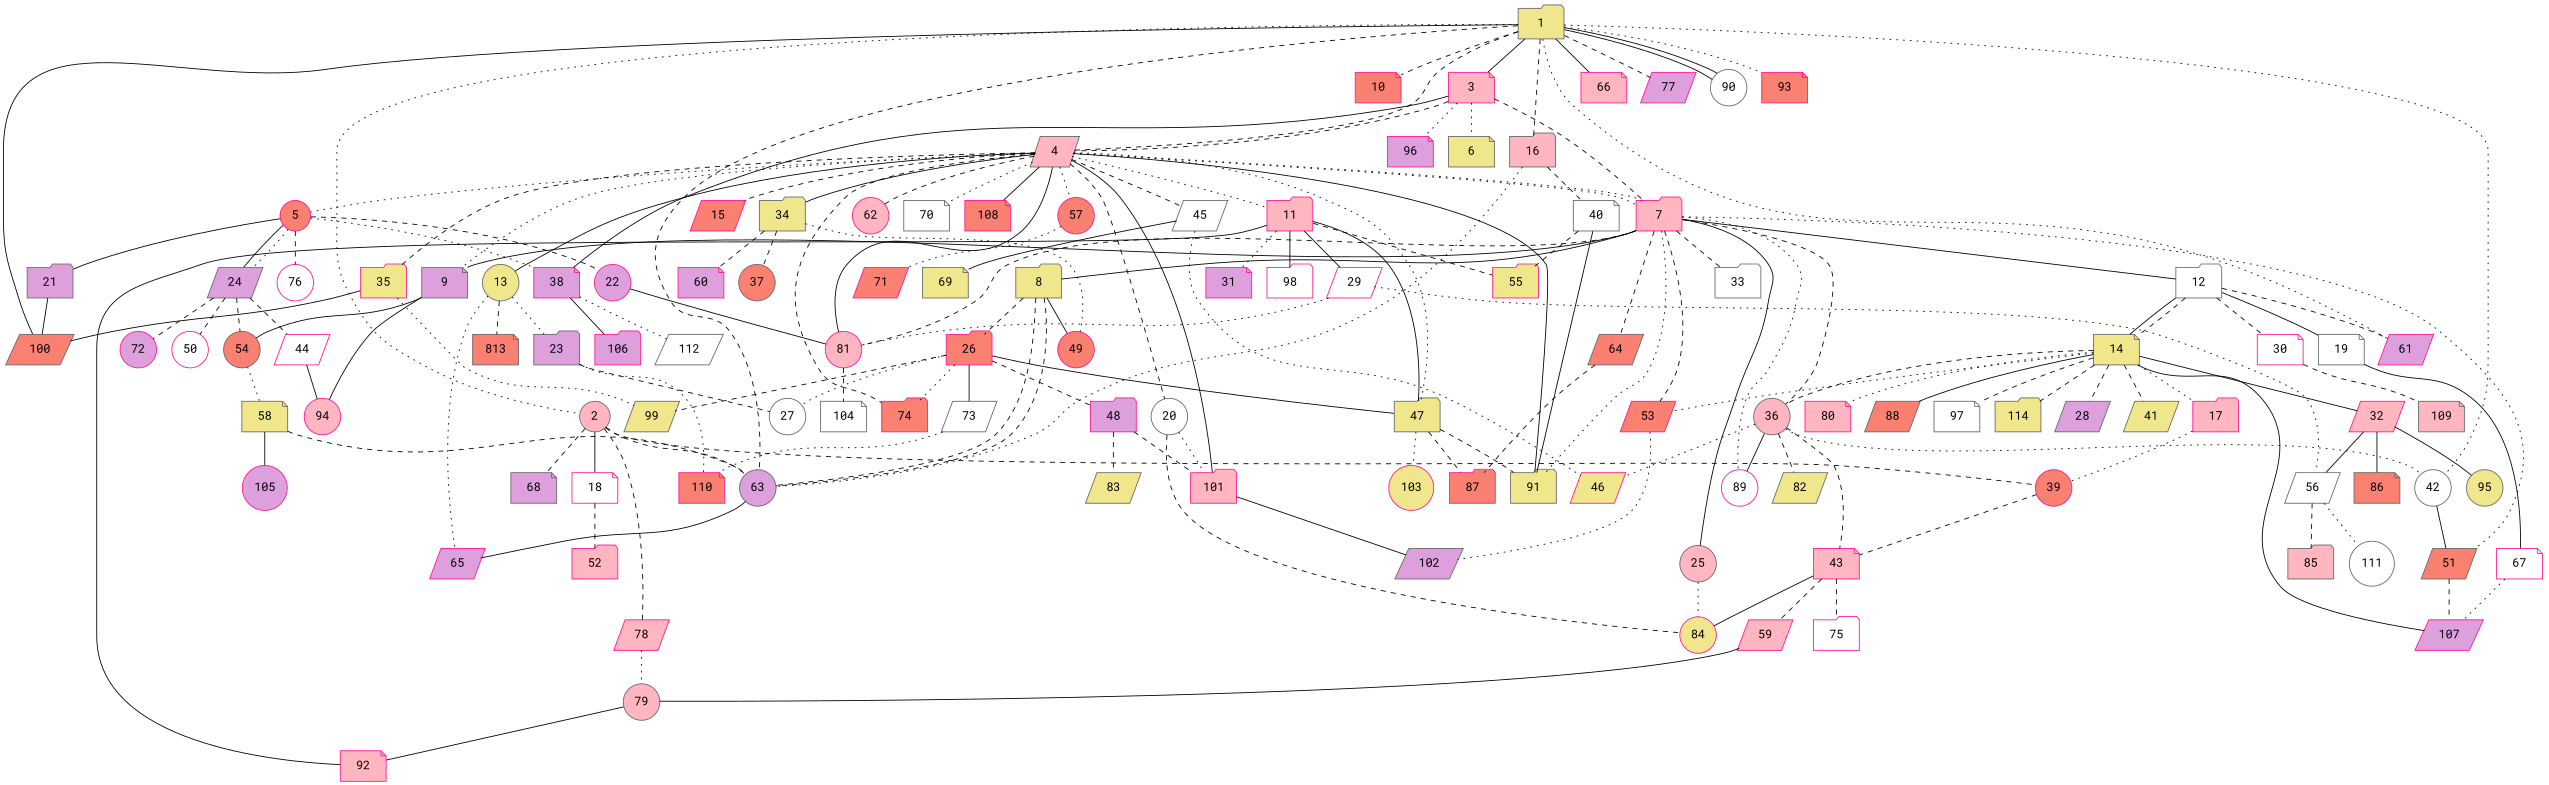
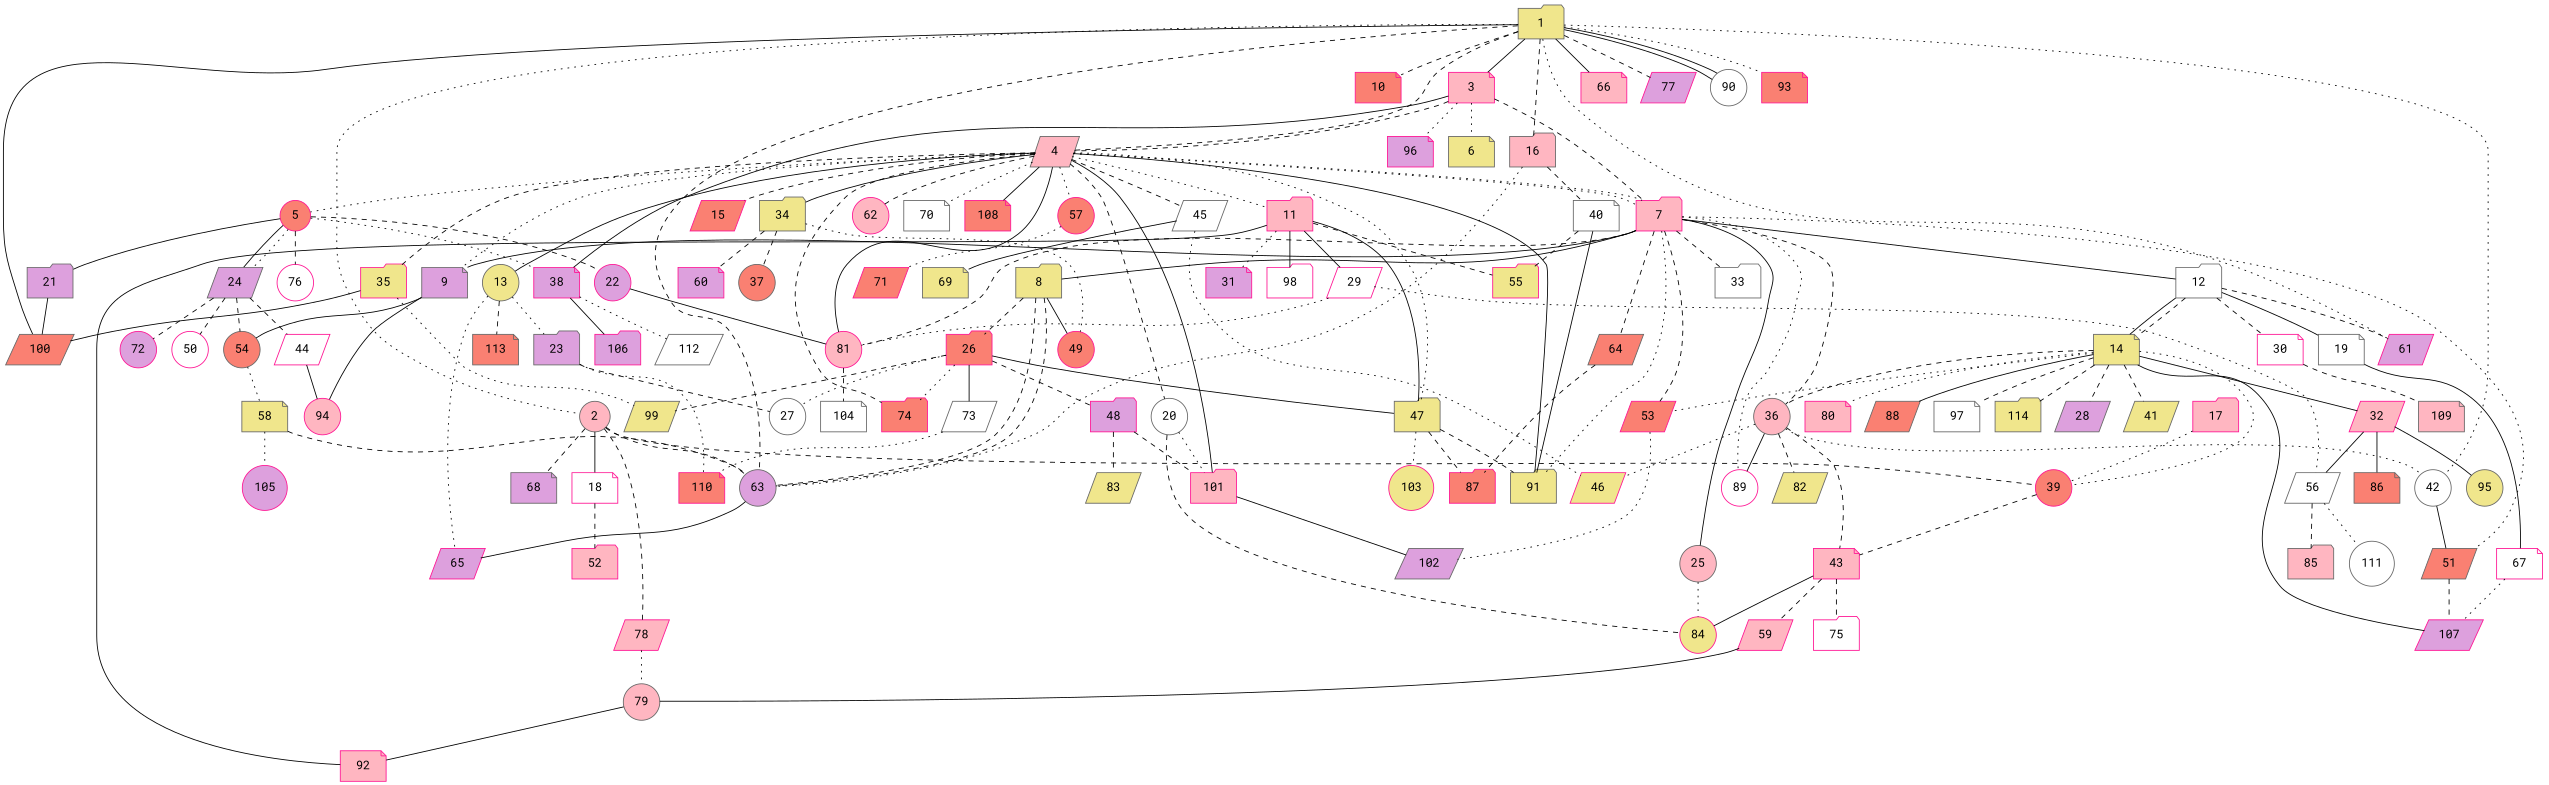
node "813": label "813" -> "113"
edge "14" -- "17": now "14" -- "39"
edge "58" -- "105": style solid -> dotted
